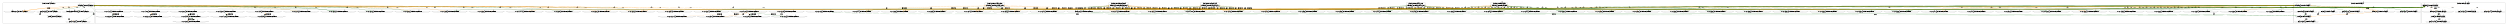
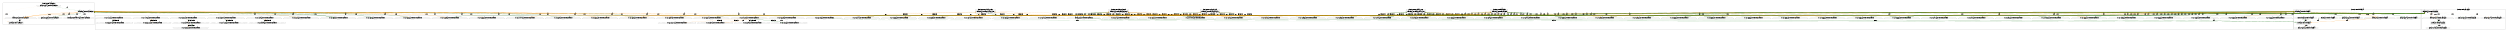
edge "16_node#ServerID_4451aee8bc70" -> "pipe:[320783834]#ServerID_4451aee8bc70": reversed
